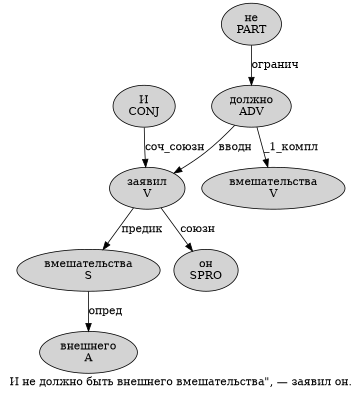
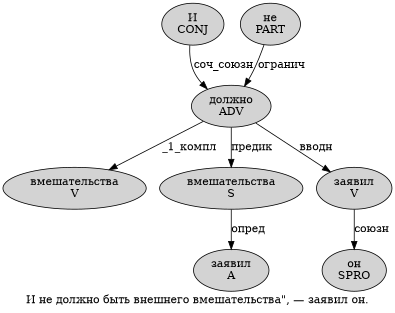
edge "И CONJ" -> "заявил V": now "И CONJ" -> "должно ADV"
edge "заявил V" -> "вмешательства S": now "должно ADV" -> "вмешательства S"
node "внешнего A": label "внешнего A" -> "заявил A"
